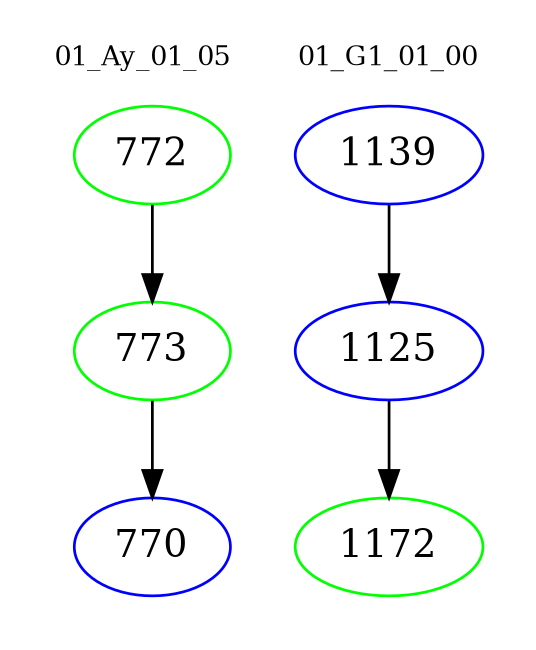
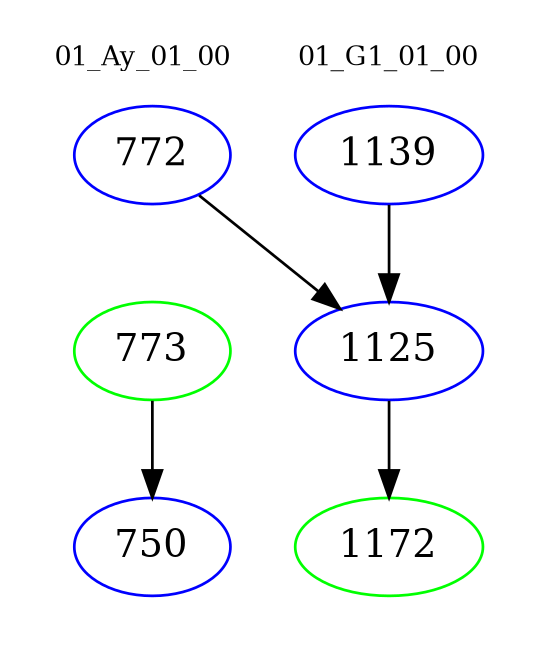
cluster "01_Ay_01_05": label "01_Ay_01_05" -> "01_Ay_01_00"
node "772": color green -> blue
edge "772" -> "773": now "772" -> "1125"
node "770": label "770" -> "750"
